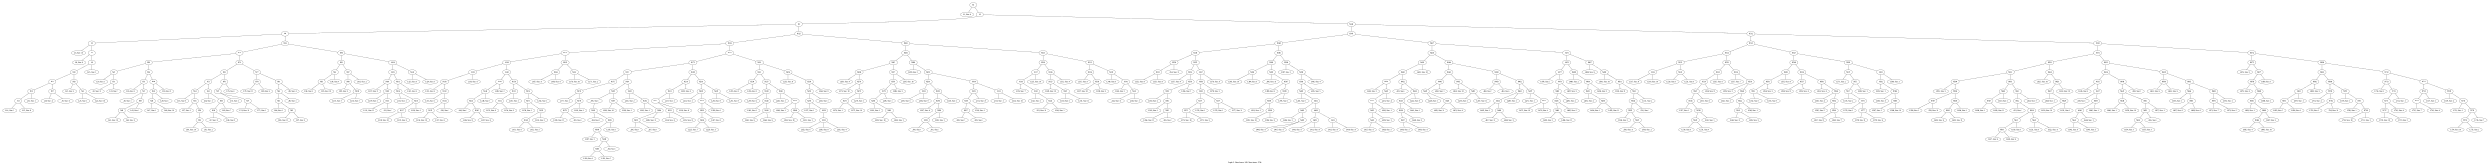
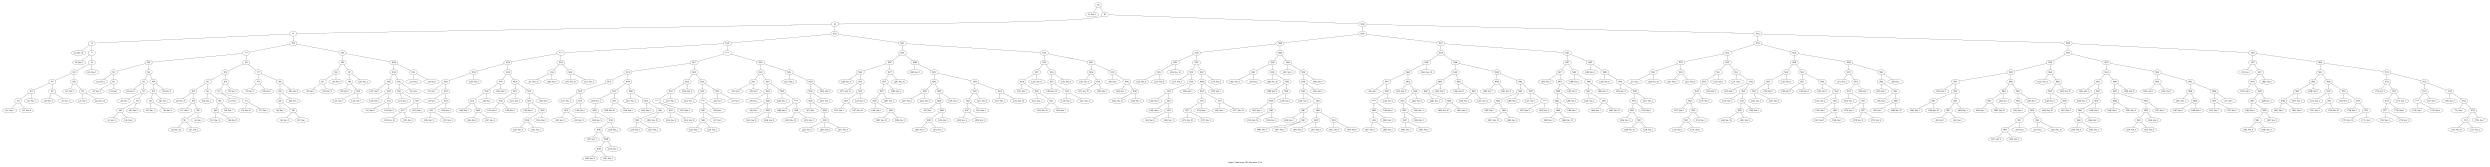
node "L62, Size: 1": added
